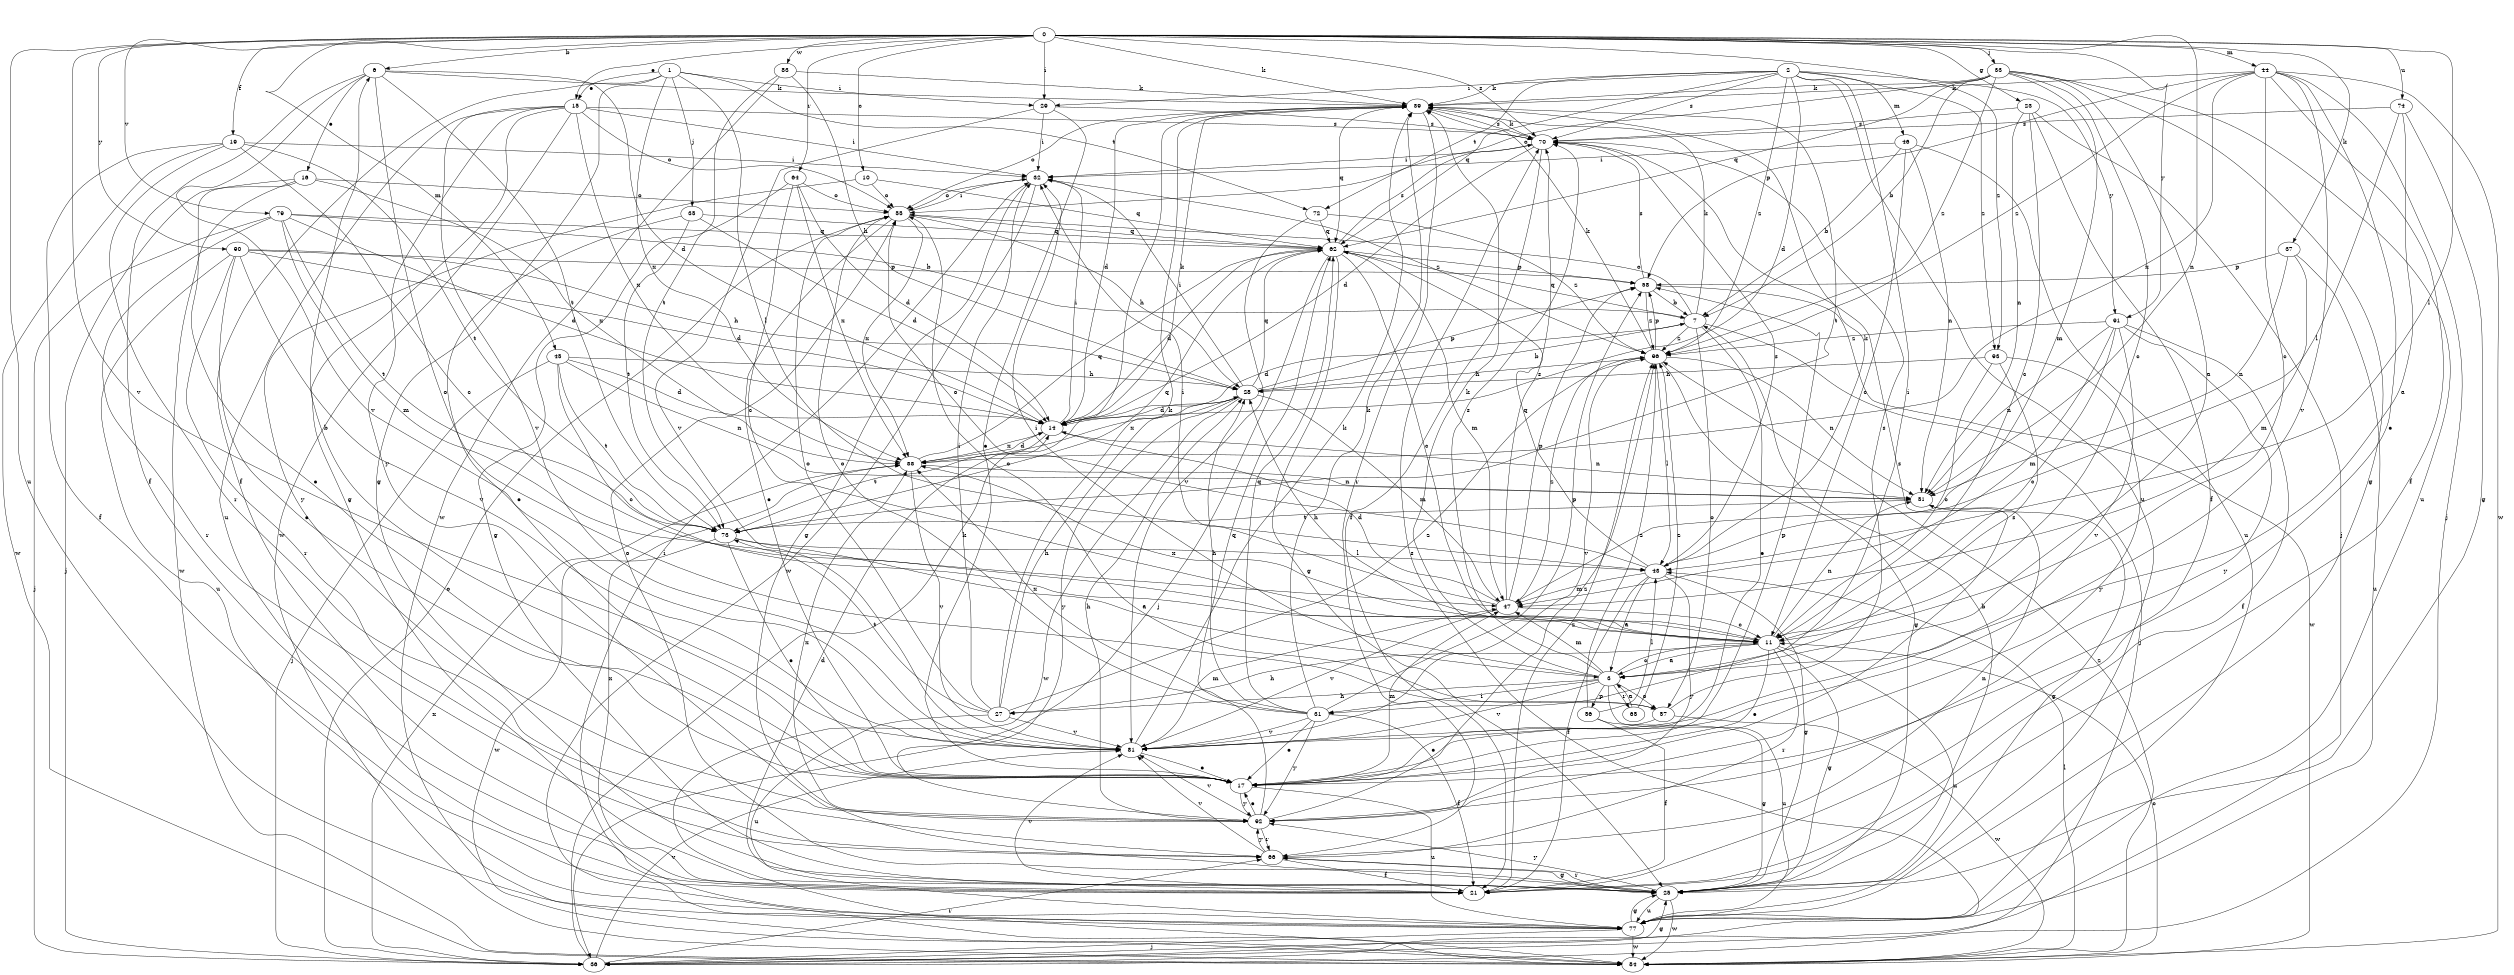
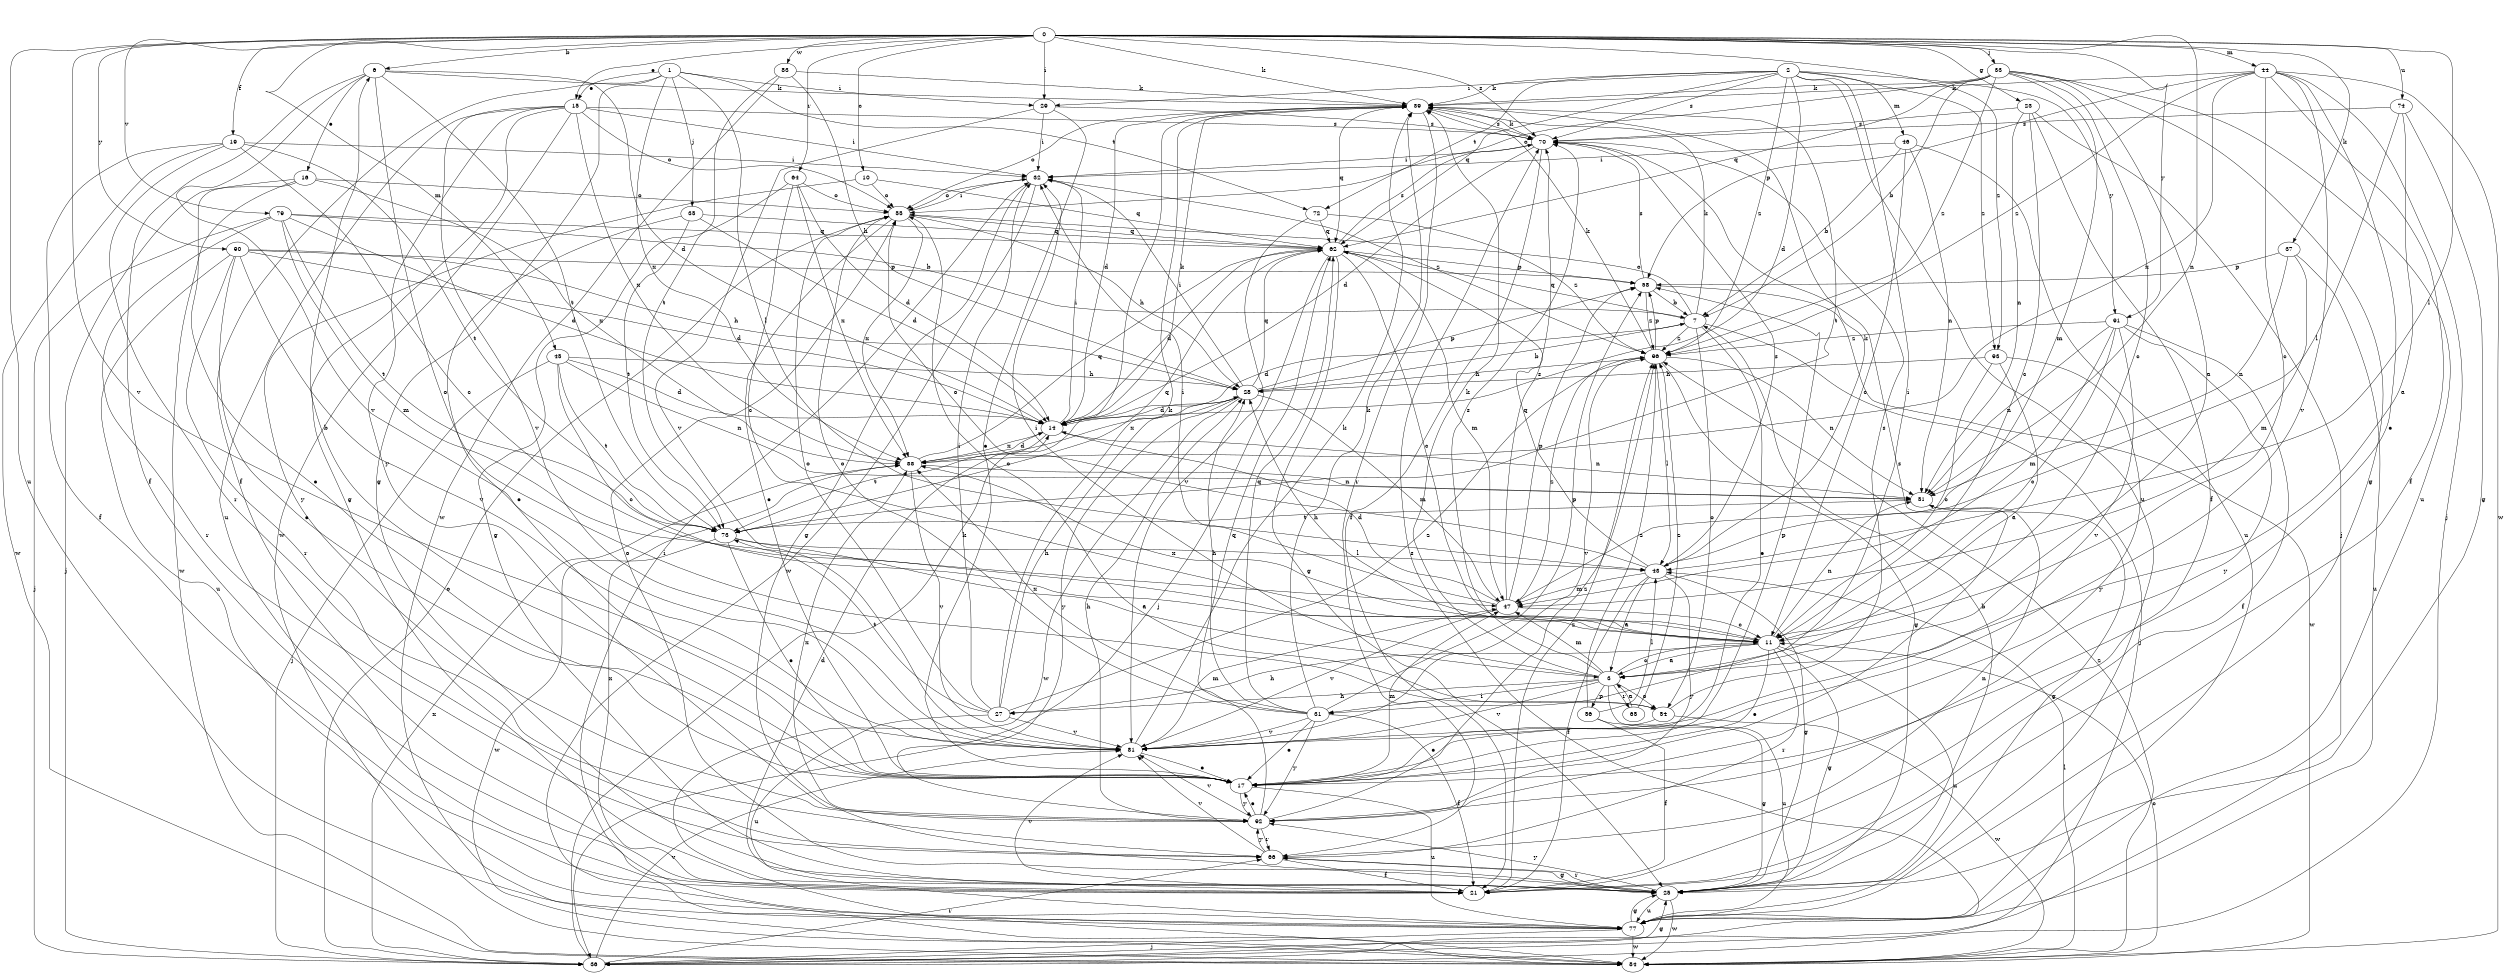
edge "93" -> "3": label "s" -> "a"
node "57": label "57" -> "54"
